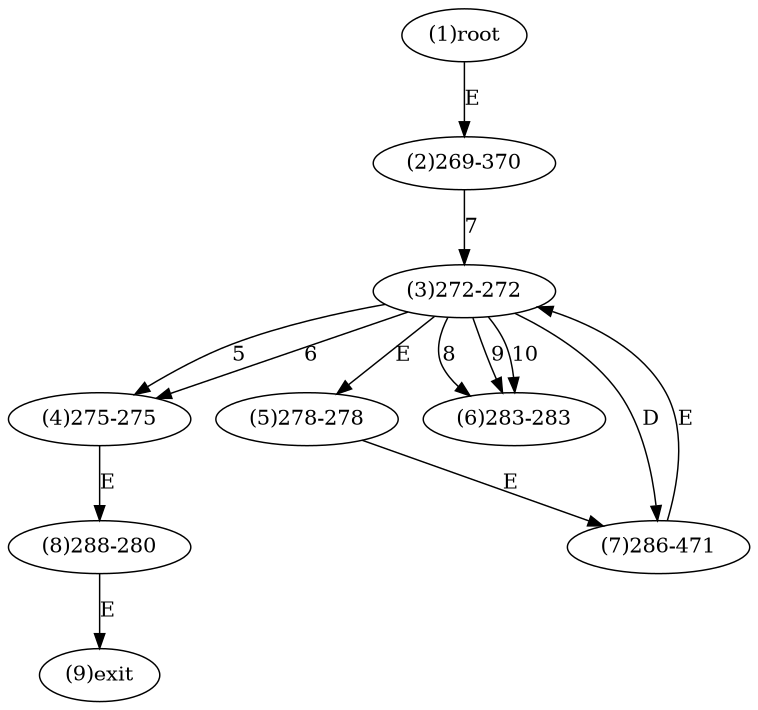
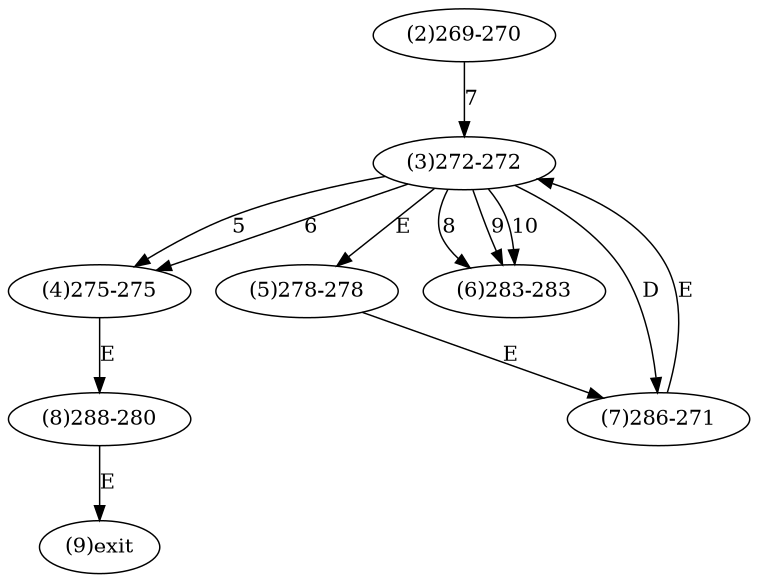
node "(1)root": removed
node "(2)269-370": label "(2)269-370" -> "(2)269-270"
node "(7)286-471": label "(7)286-471" -> "(7)286-271"
